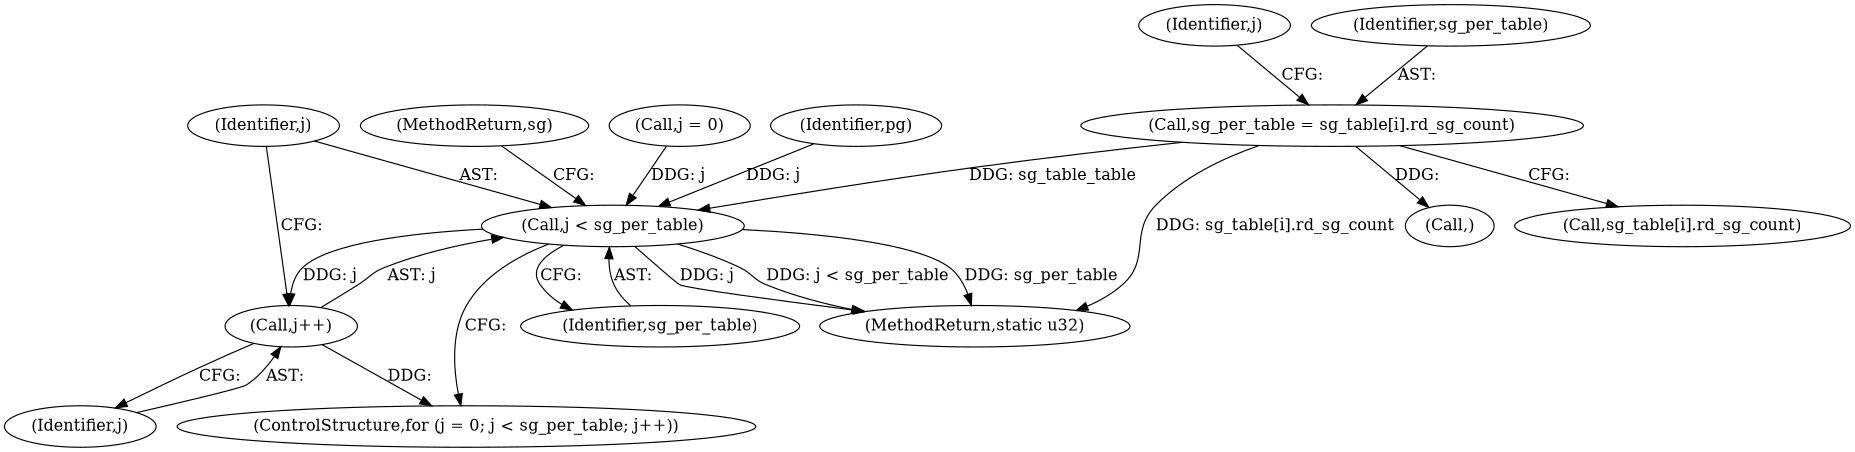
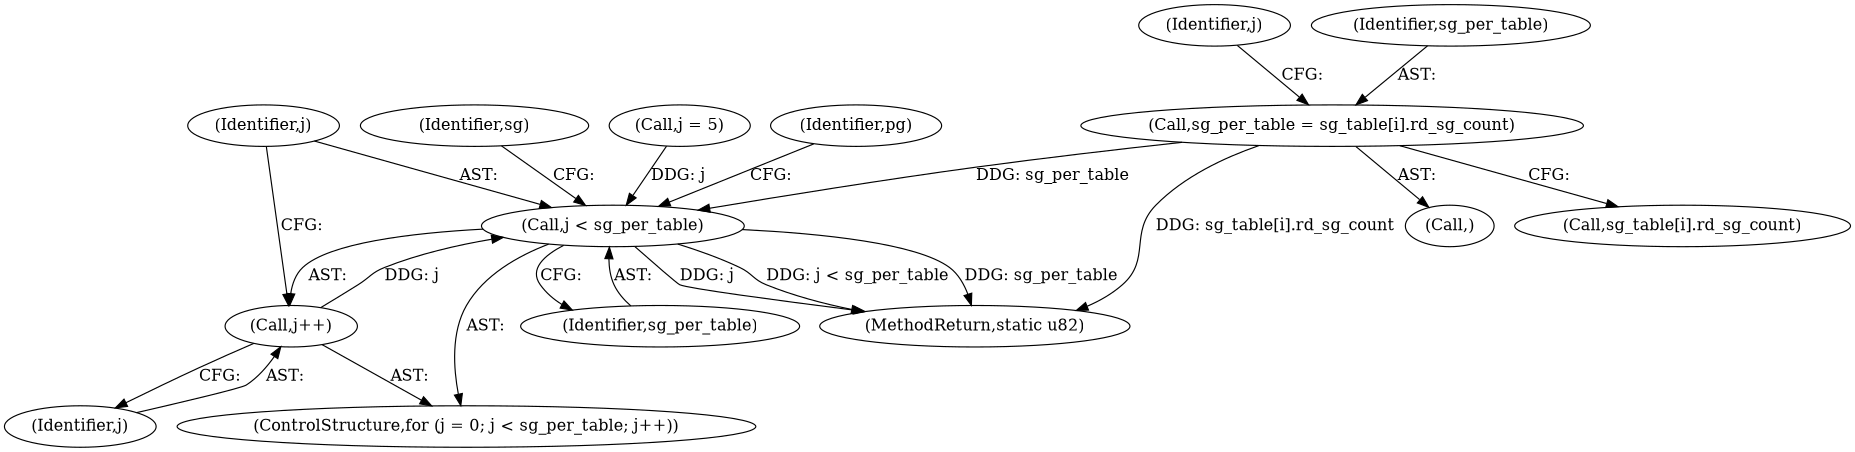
node "(MethodReturn,sg)": label "(MethodReturn,sg)" -> "(Identifier,sg)"
node "(Call,j = 0)": label "(Call,j = 0)" -> "(Call,j = 5)"
edge "(Identifier,pg)" -> "(Call,j < sg_per_table)": label "DDG: j" -> "CFG: "
edge "(Call,sg_per_table = sg_table[i].rd_sg_count)" -> "(Call,j < sg_per_table)": label "DDG: sg_table_table" -> "DDG: sg_per_table"
edge "(Call,sg_per_table = sg_table[i].rd_sg_count)" -> "(Call,)": label "DDG: " -> "AST: "
edge "(Call,j < sg_per_table)" -> "(Call,j++)": label "DDG: j" -> "AST: "
edge "(Call,j++)" -> "(Call,j < sg_per_table)": label "AST: j" -> "DDG: j"
edge "(Call,j < sg_per_table)" -> "(ControlStructure,for (j = 0; j < sg_per_table; j++))": label "CFG: " -> "AST: "
node "(MethodReturn,static u32)": label "(MethodReturn,static u32)" -> "(MethodReturn,static u82)"
edge "(Call,j++)" -> "(ControlStructure,for (j = 0; j < sg_per_table; j++))": label "DDG: " -> "AST: "
